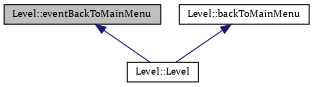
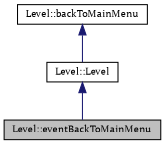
edge "Level::Level" -> "Level::eventBackToMainMenu": reversed
